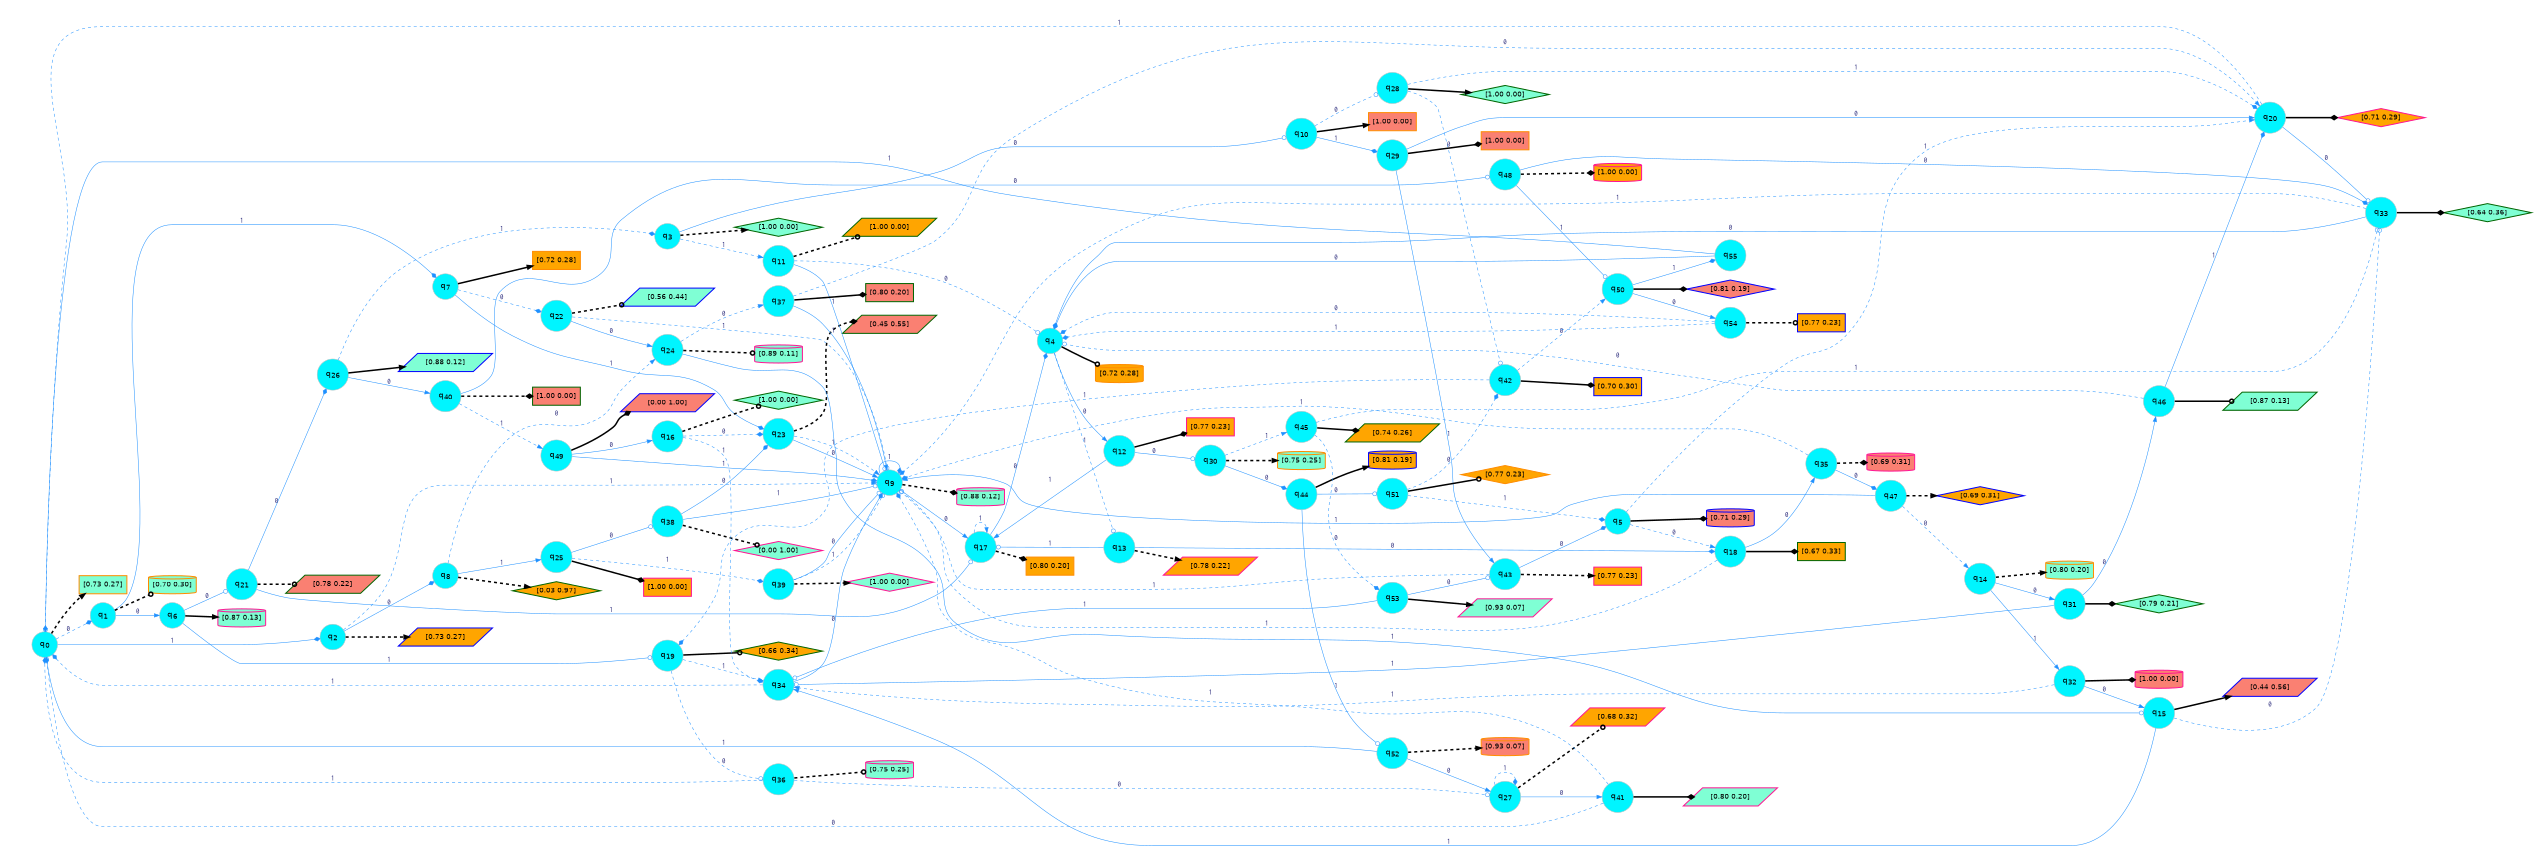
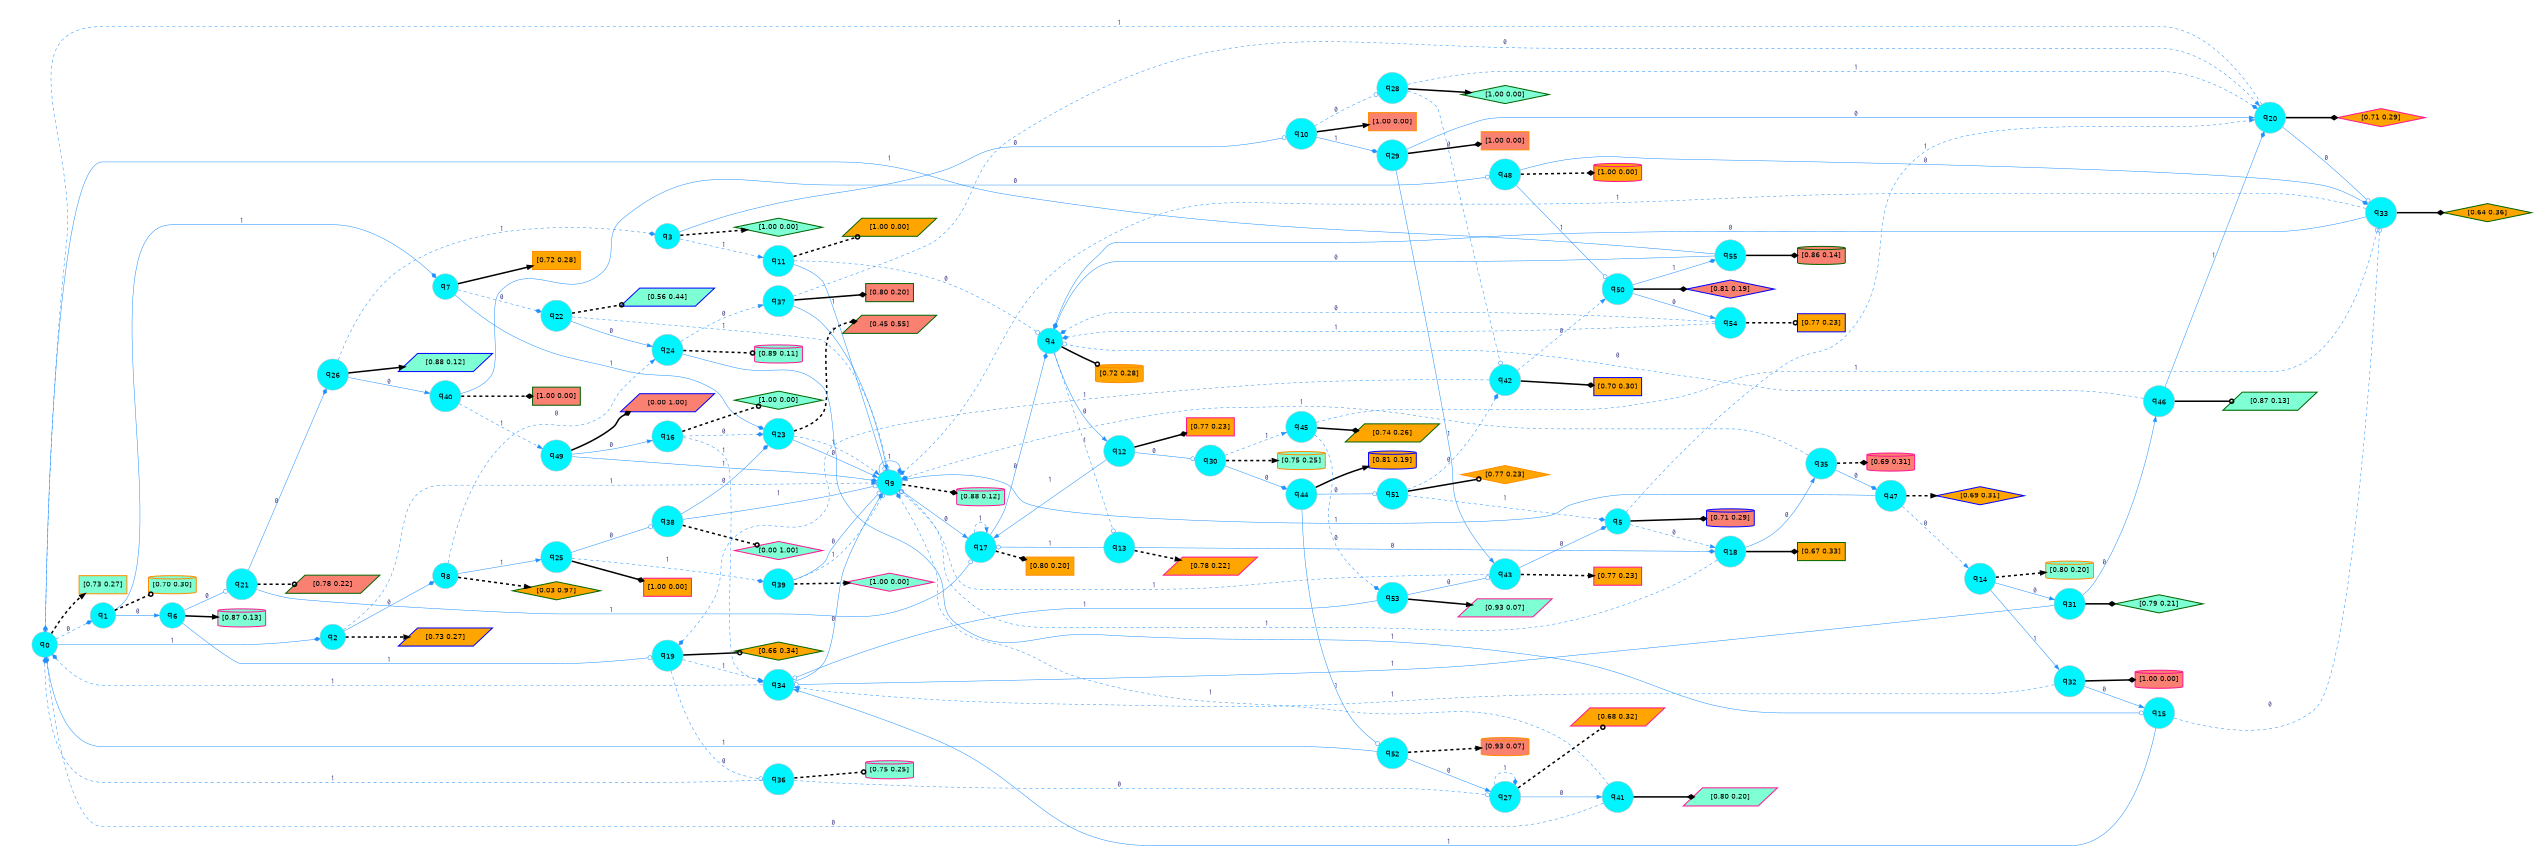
node "[0.64 0.36]": fillcolor aquamarine -> orange
node "[0.86 0.14]": added
node "[0.44 0.56]": removed
